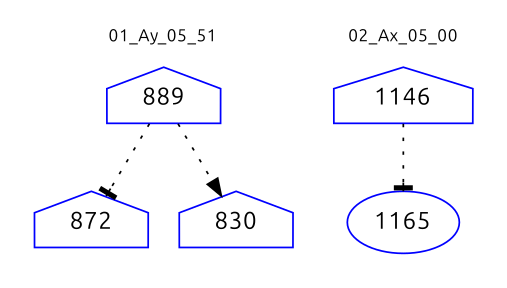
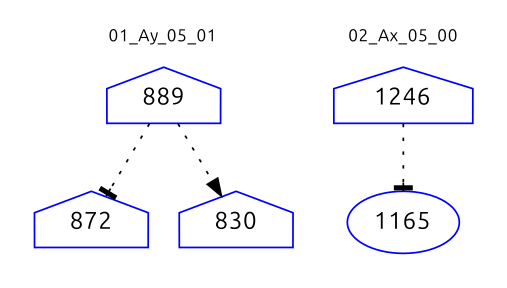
cluster "01_Ay_05_51": label "01_Ay_05_51" -> "01_Ay_05_01"
node "1146": label "1146" -> "1246"
